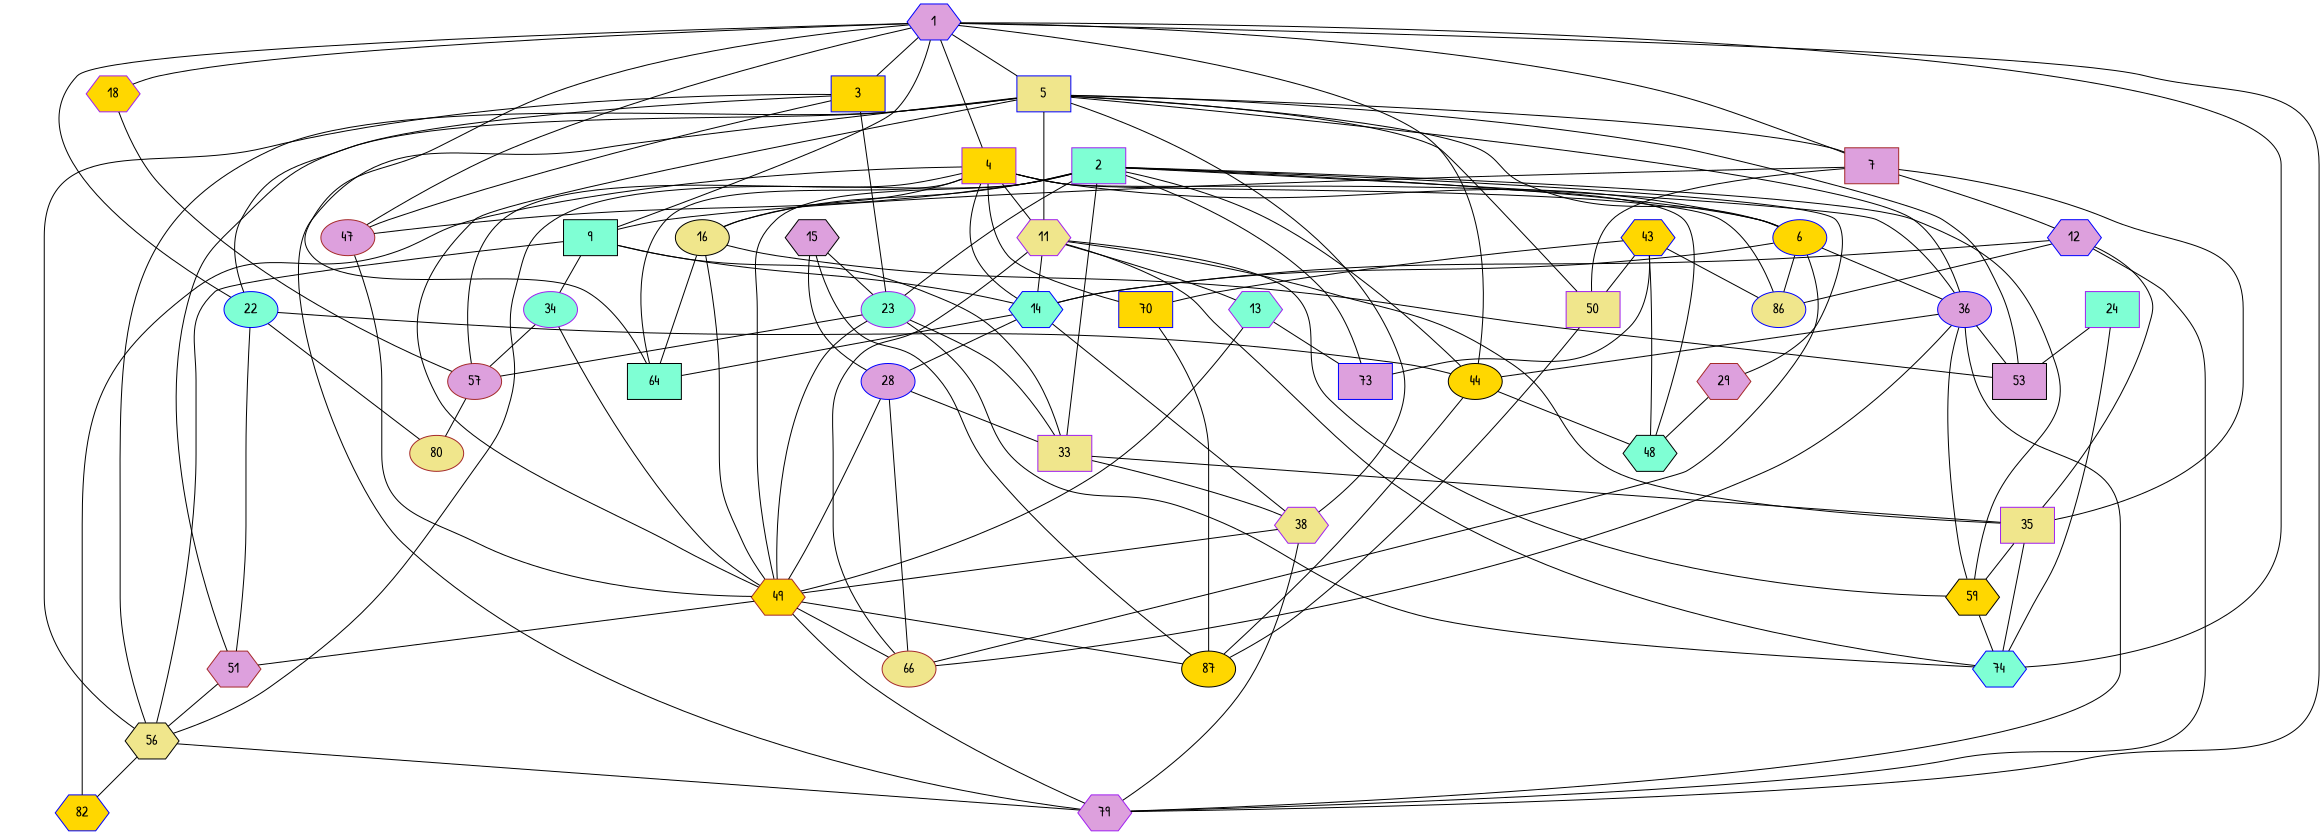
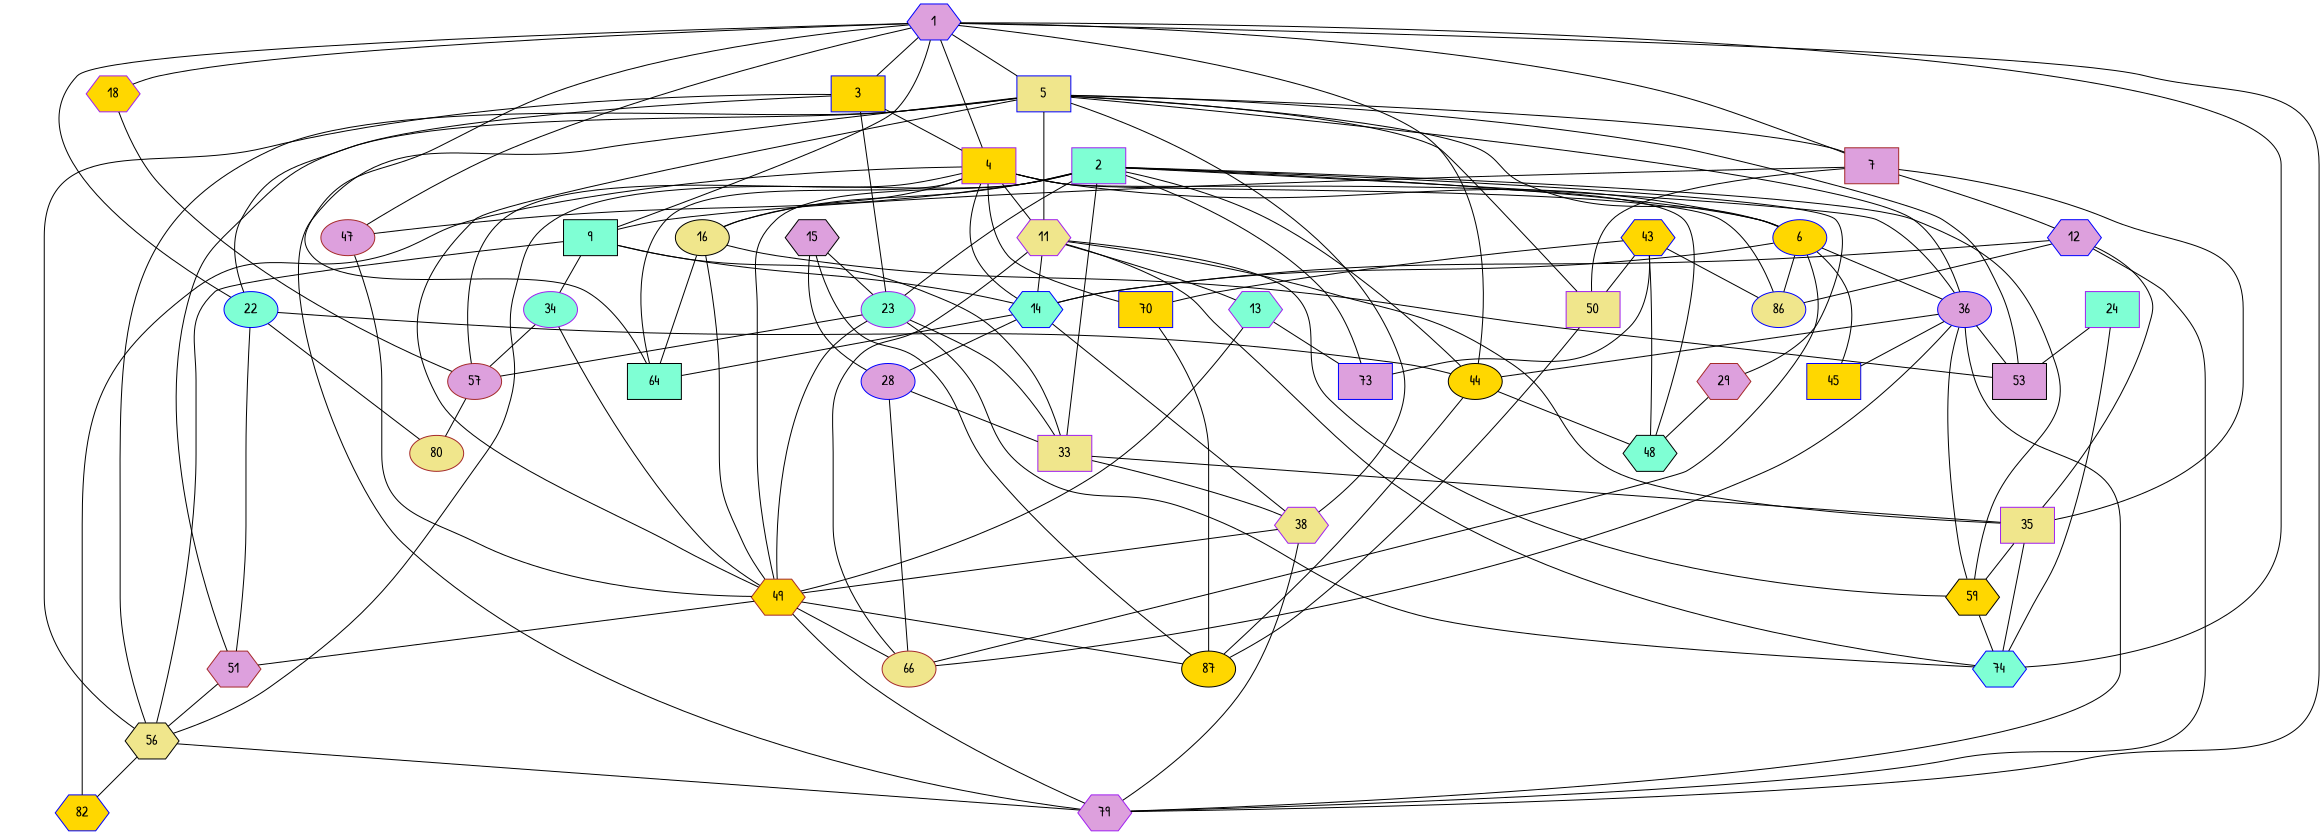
edge "3" -- "47": now "3" -- "4"
node "45": added
edge "28" -- "49": removed
